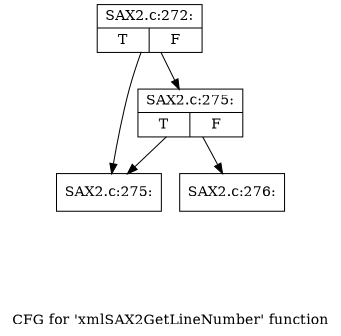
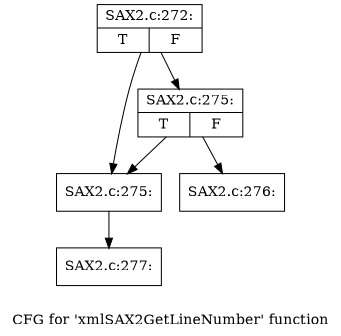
node "SAX2.c:277:": added
